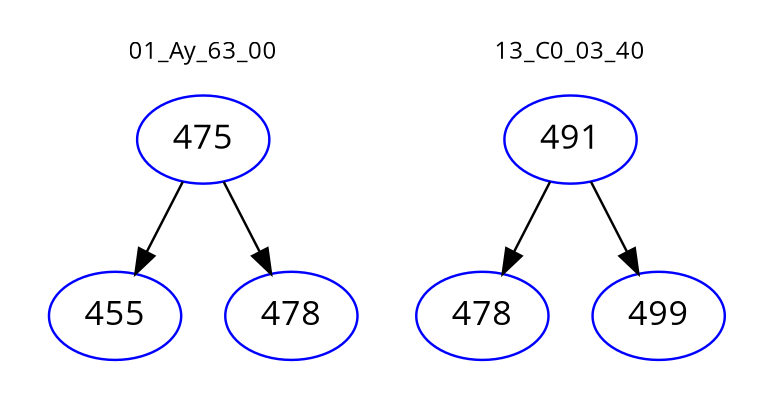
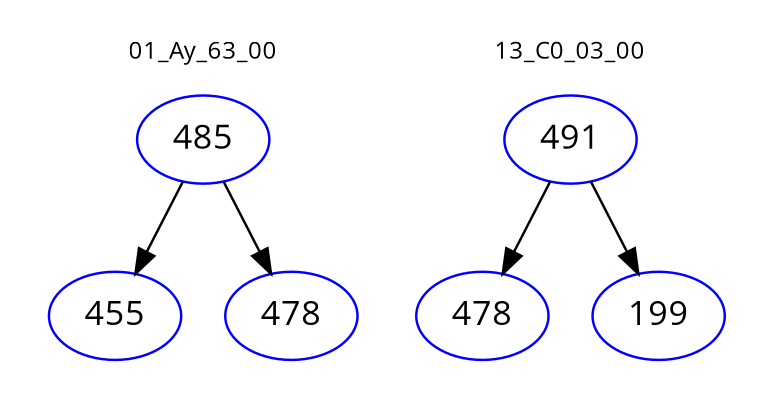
cluster "13_C0_03_40": label "13_C0_03_40" -> "13_C0_03_00"
node "475": label "475" -> "485"
node "499": label "499" -> "199"
